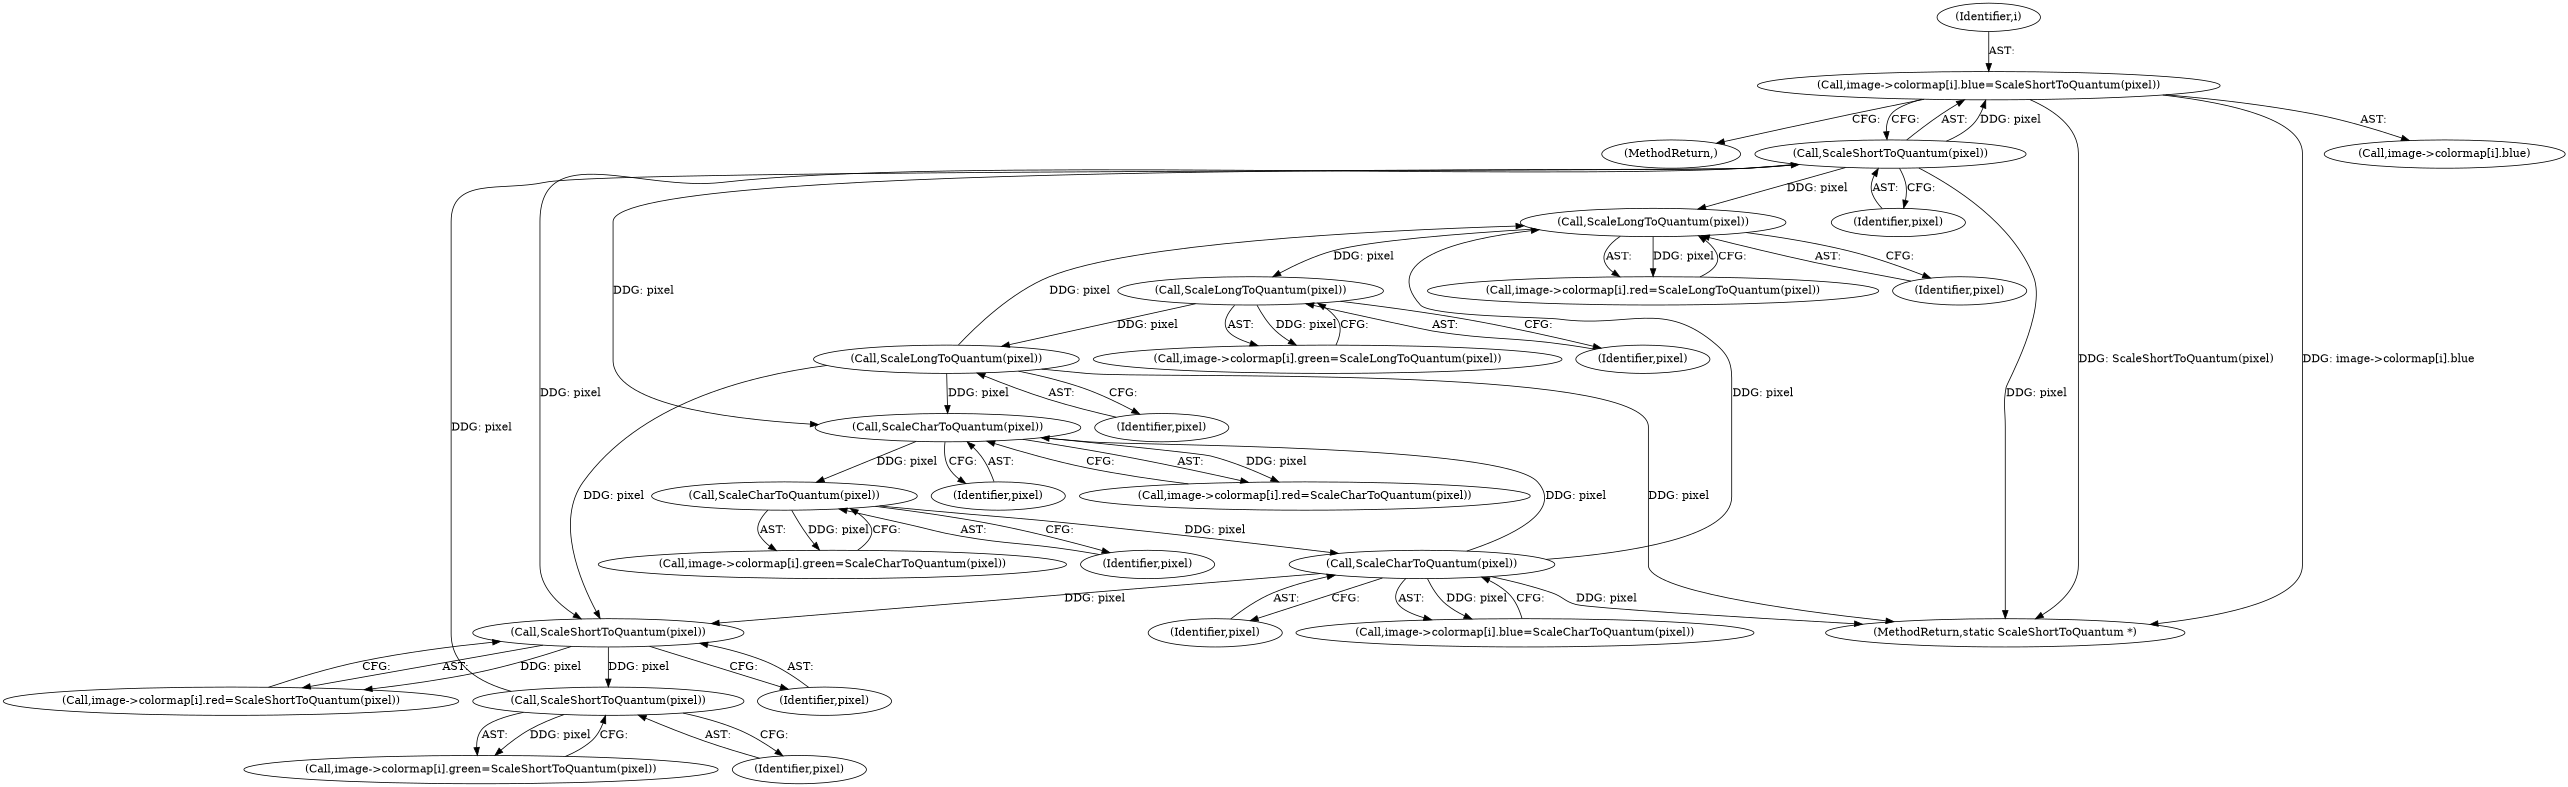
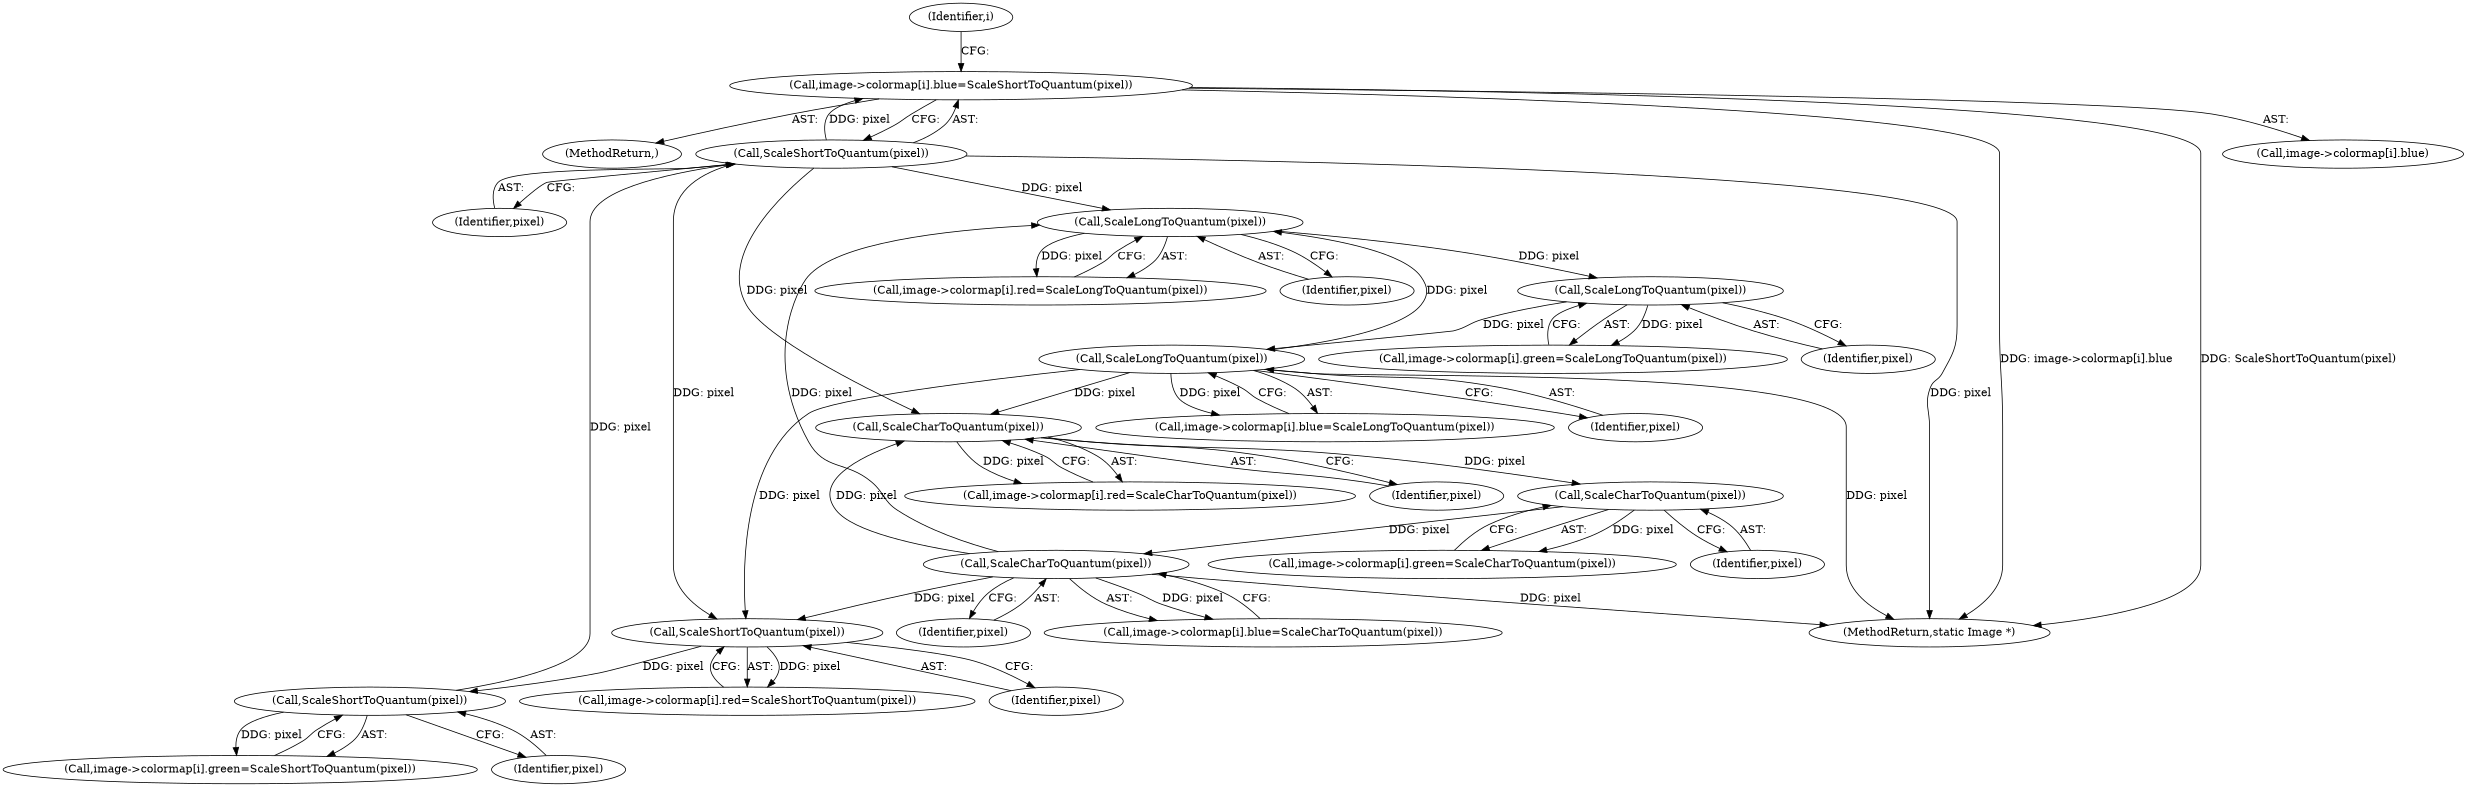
edge "(Identifier,i)" -> "(Call,image->colormap[i].blue=ScaleShortToQuantum(pixel))": label "AST: " -> "CFG: "
edge "(Call,image->colormap[i].blue=ScaleShortToQuantum(pixel))" -> "(MethodReturn,)": label "CFG: " -> "AST: "
node "(Call,image->colormap[i].blue=ScaleLongToQuantum(pixel))": added
node "(MethodReturn,static ScaleShortToQuantum *)": label "(MethodReturn,static ScaleShortToQuantum *)" -> "(MethodReturn,static Image *)"
